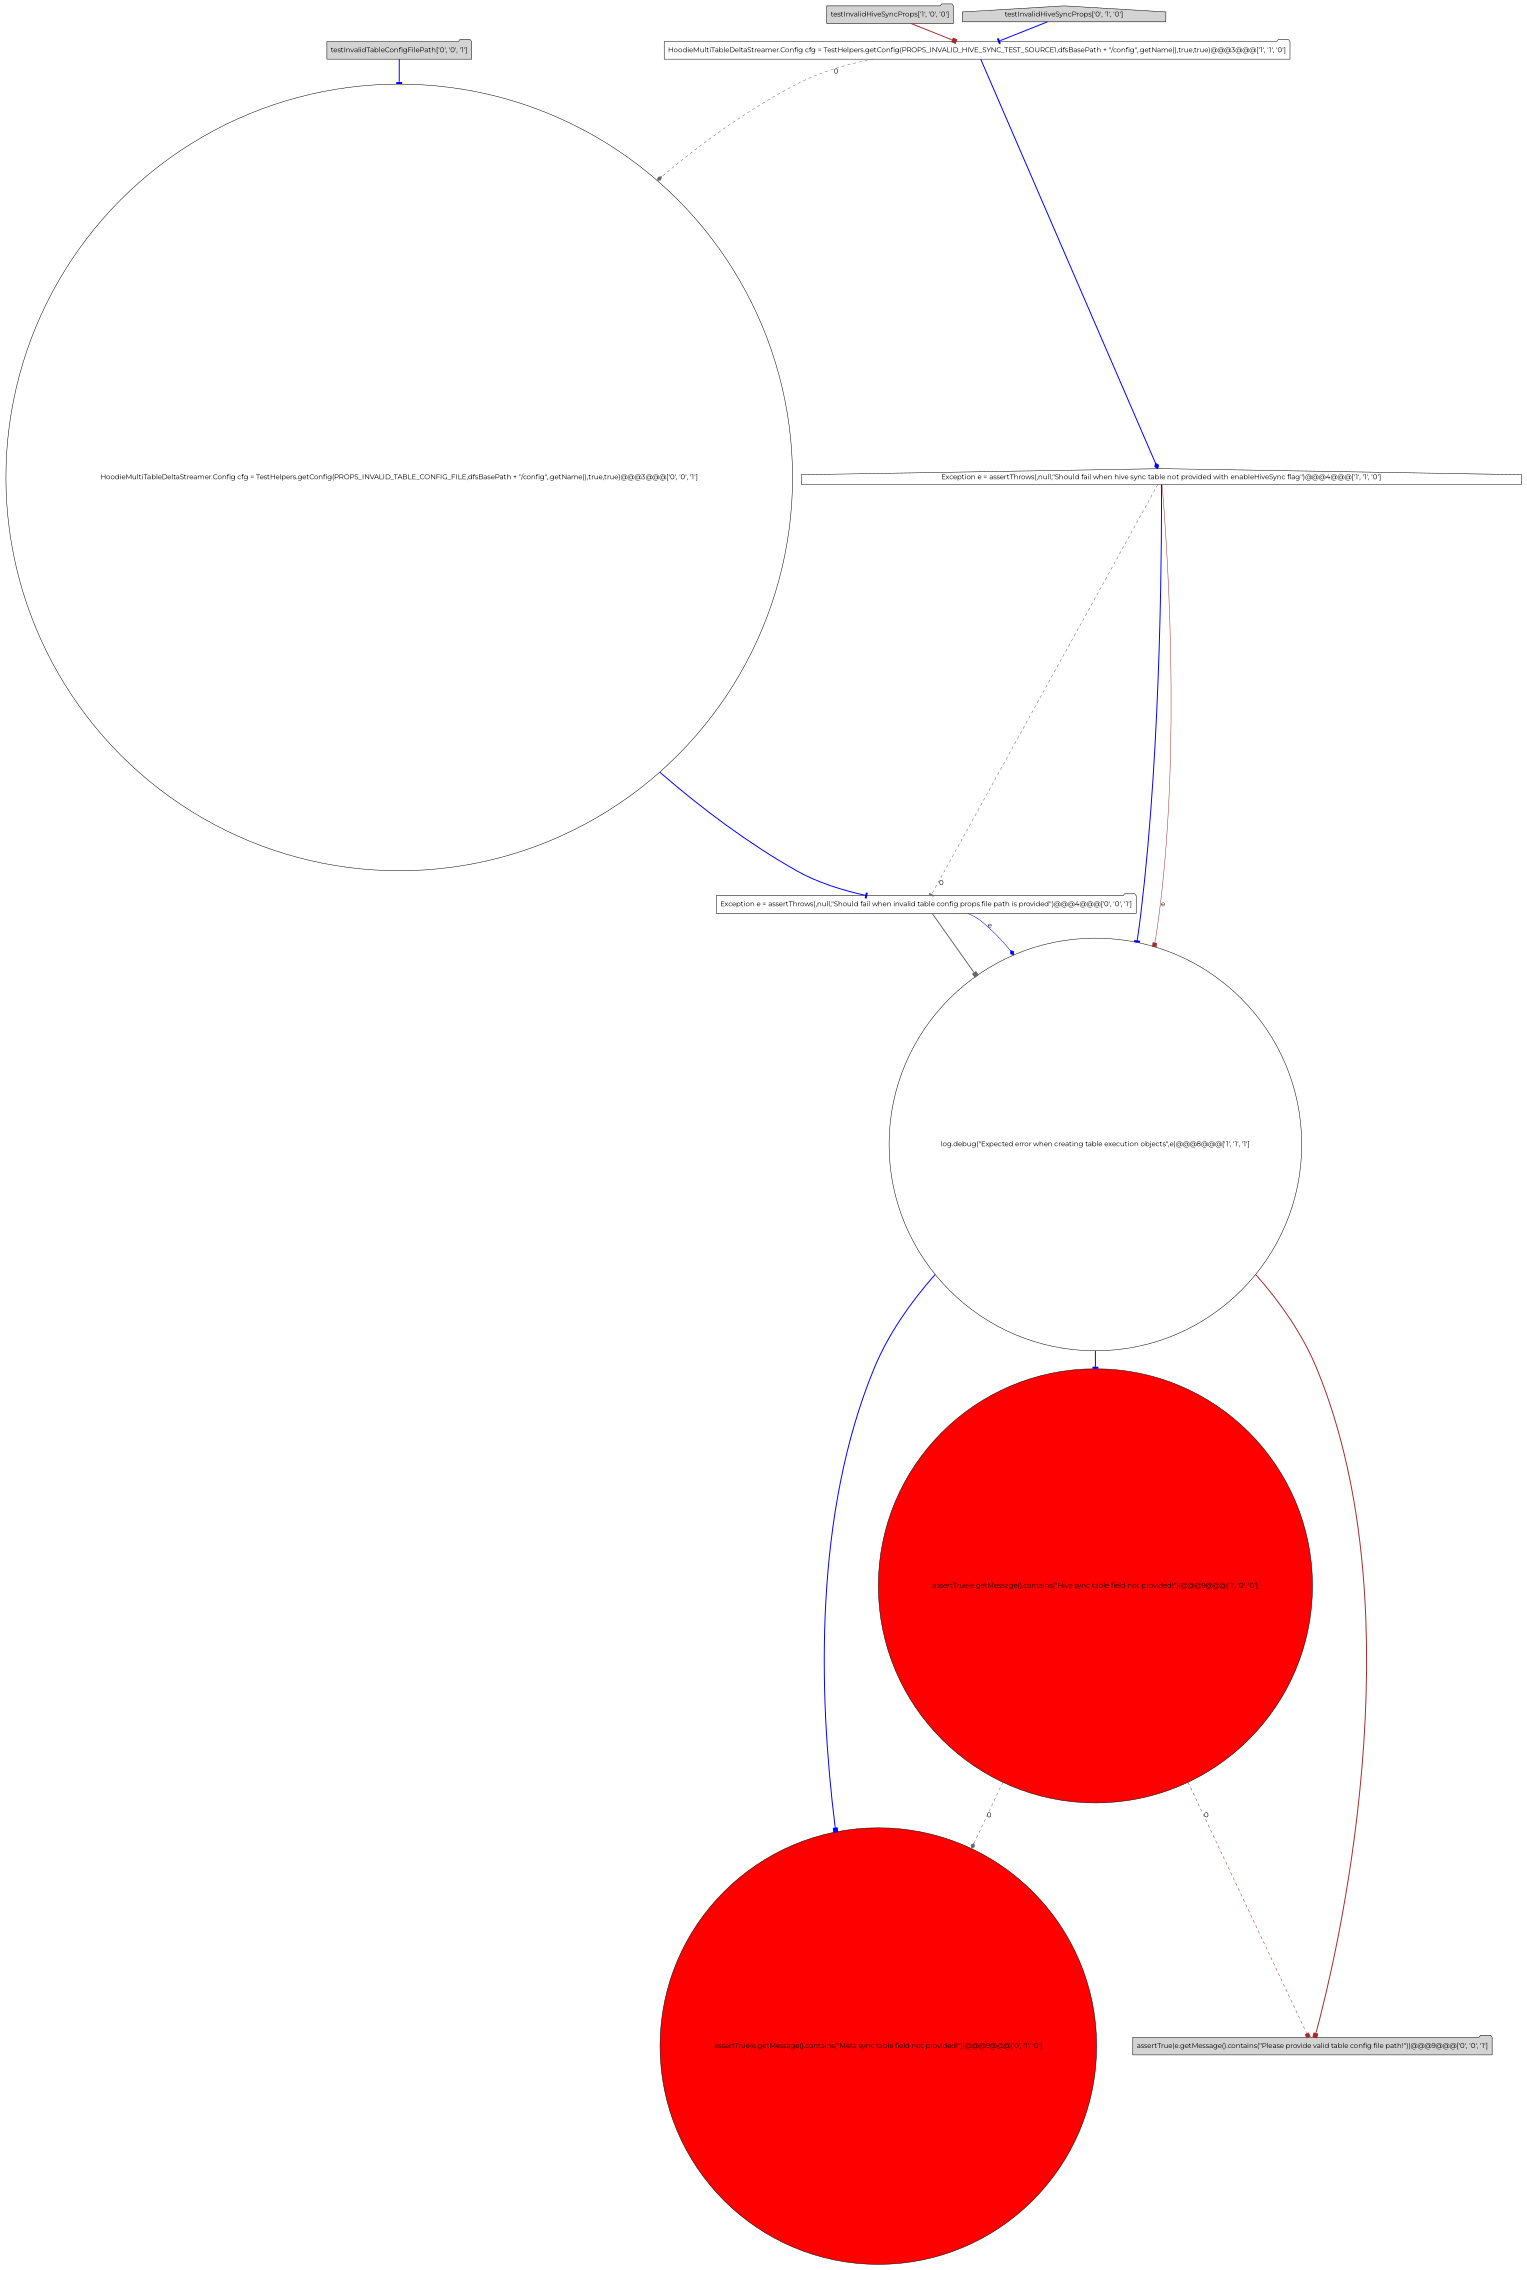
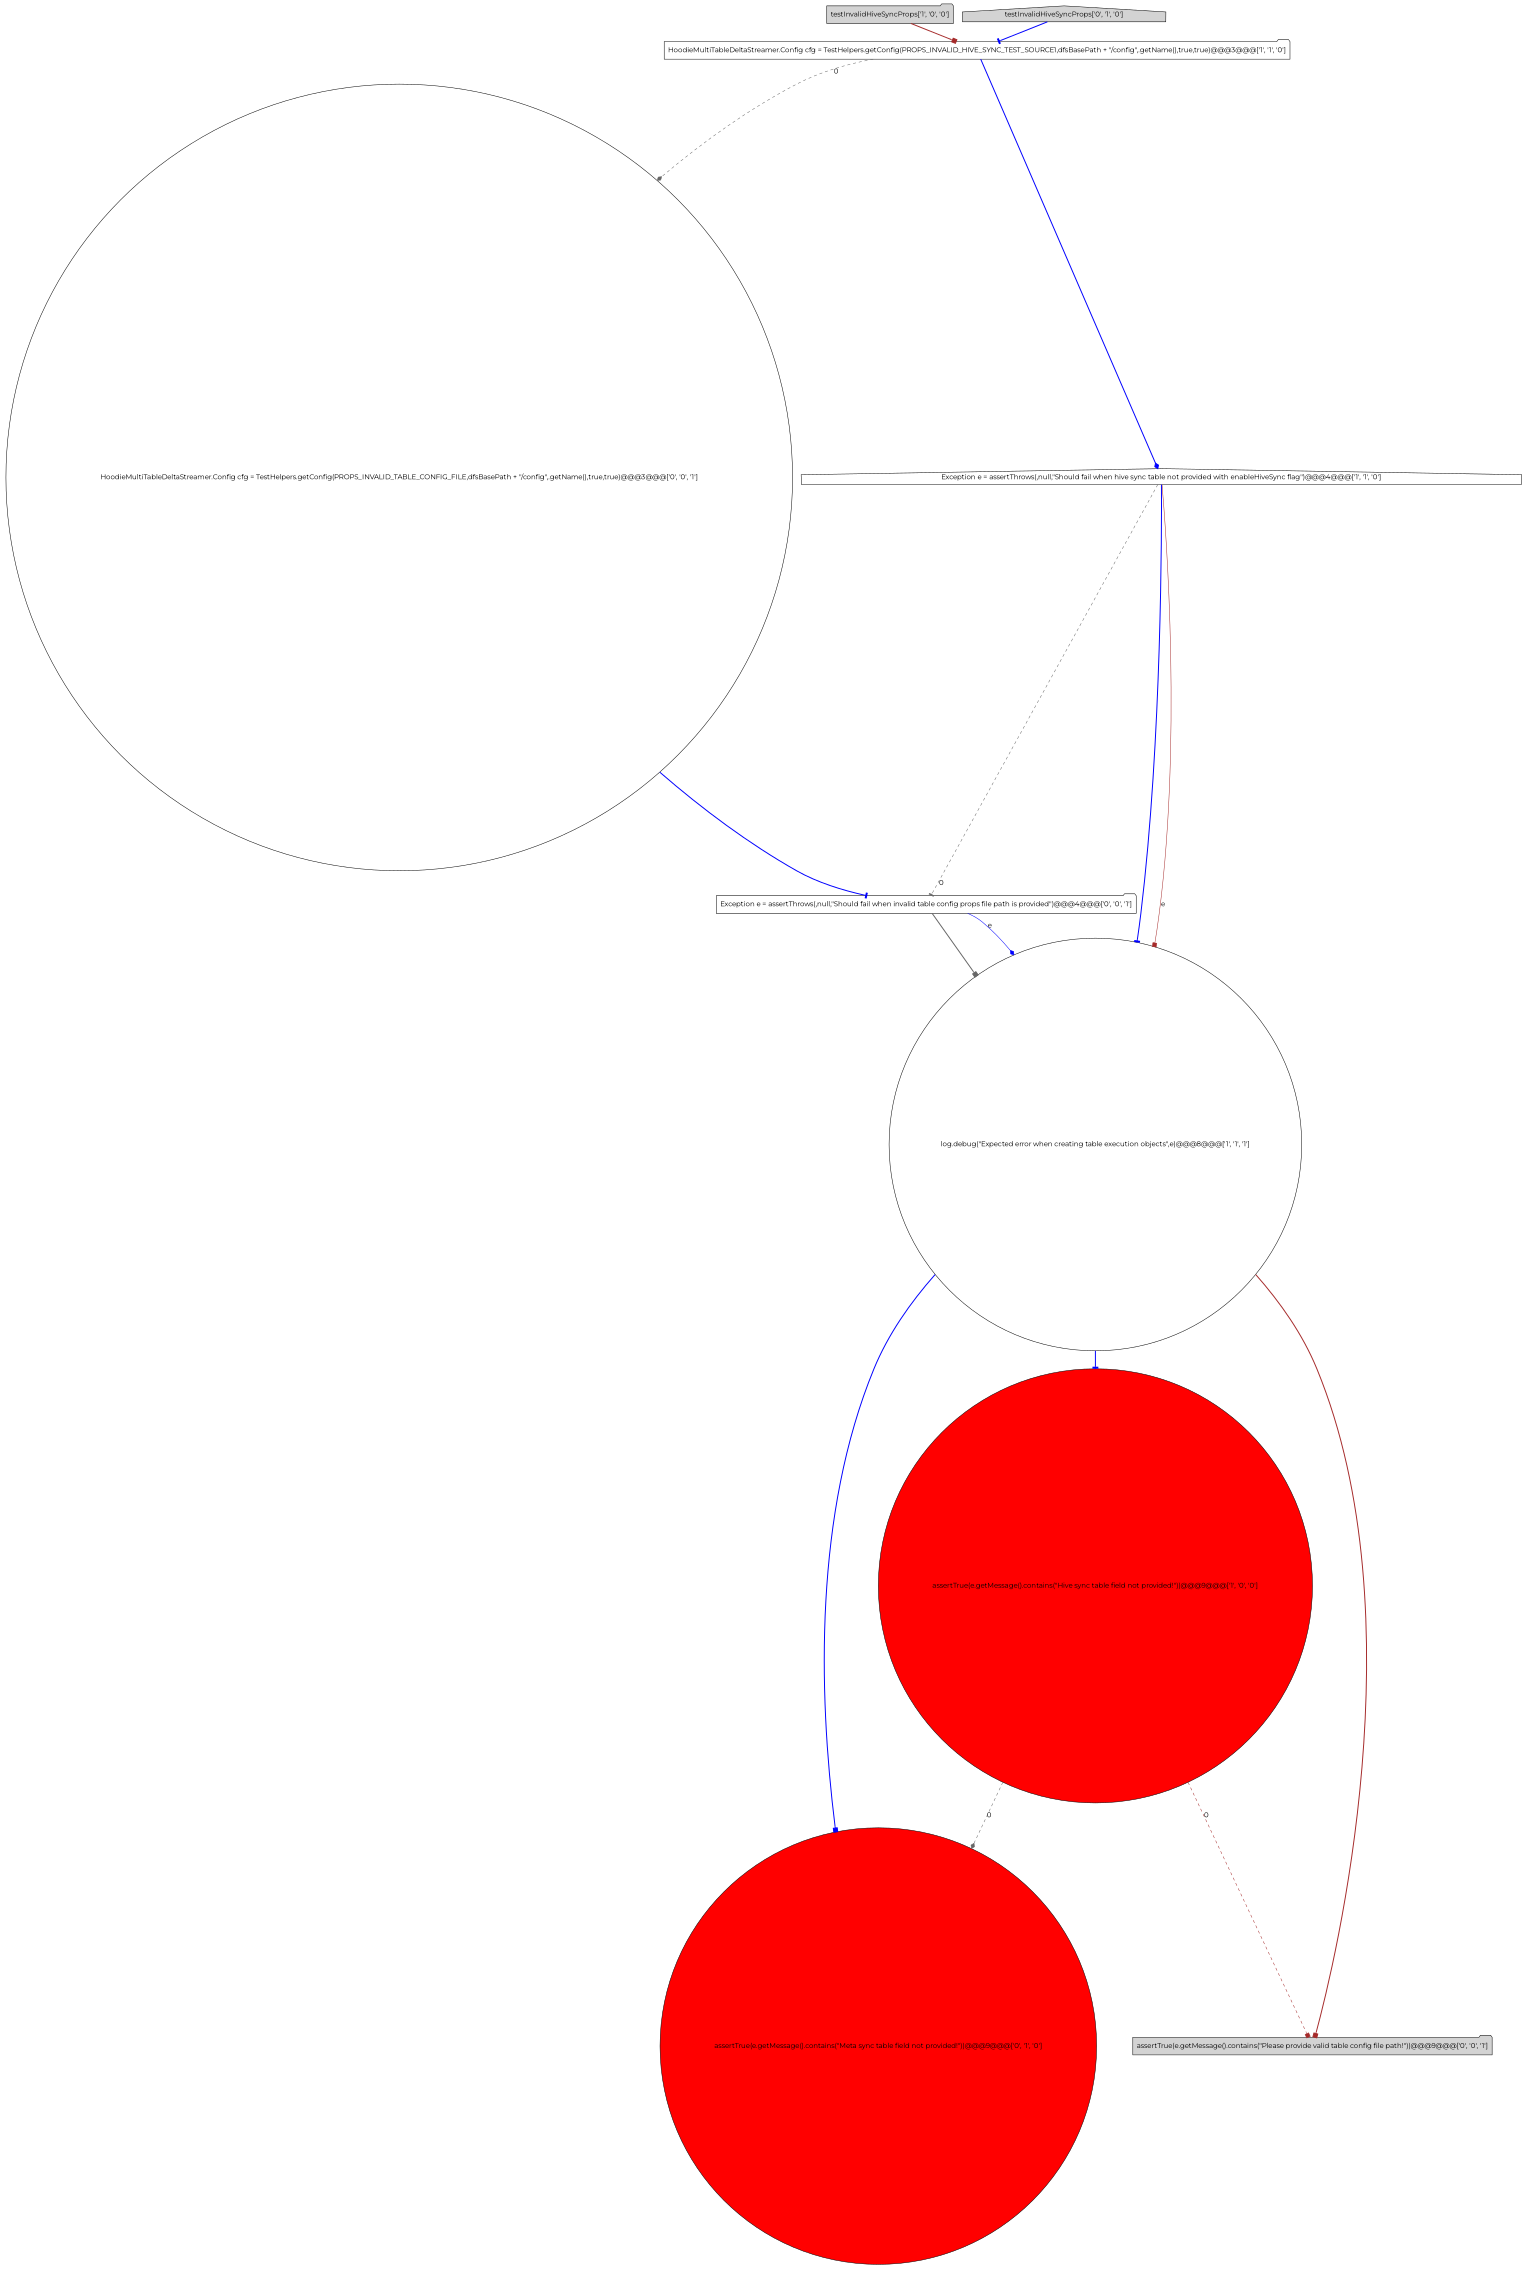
node "testInvalidTableConfigFilePath['0', '0', '1']": removed
